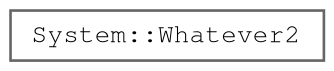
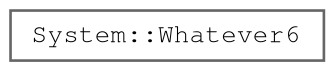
node "System::Whatever2": label "System::Whatever2" -> "System::Whatever6"
